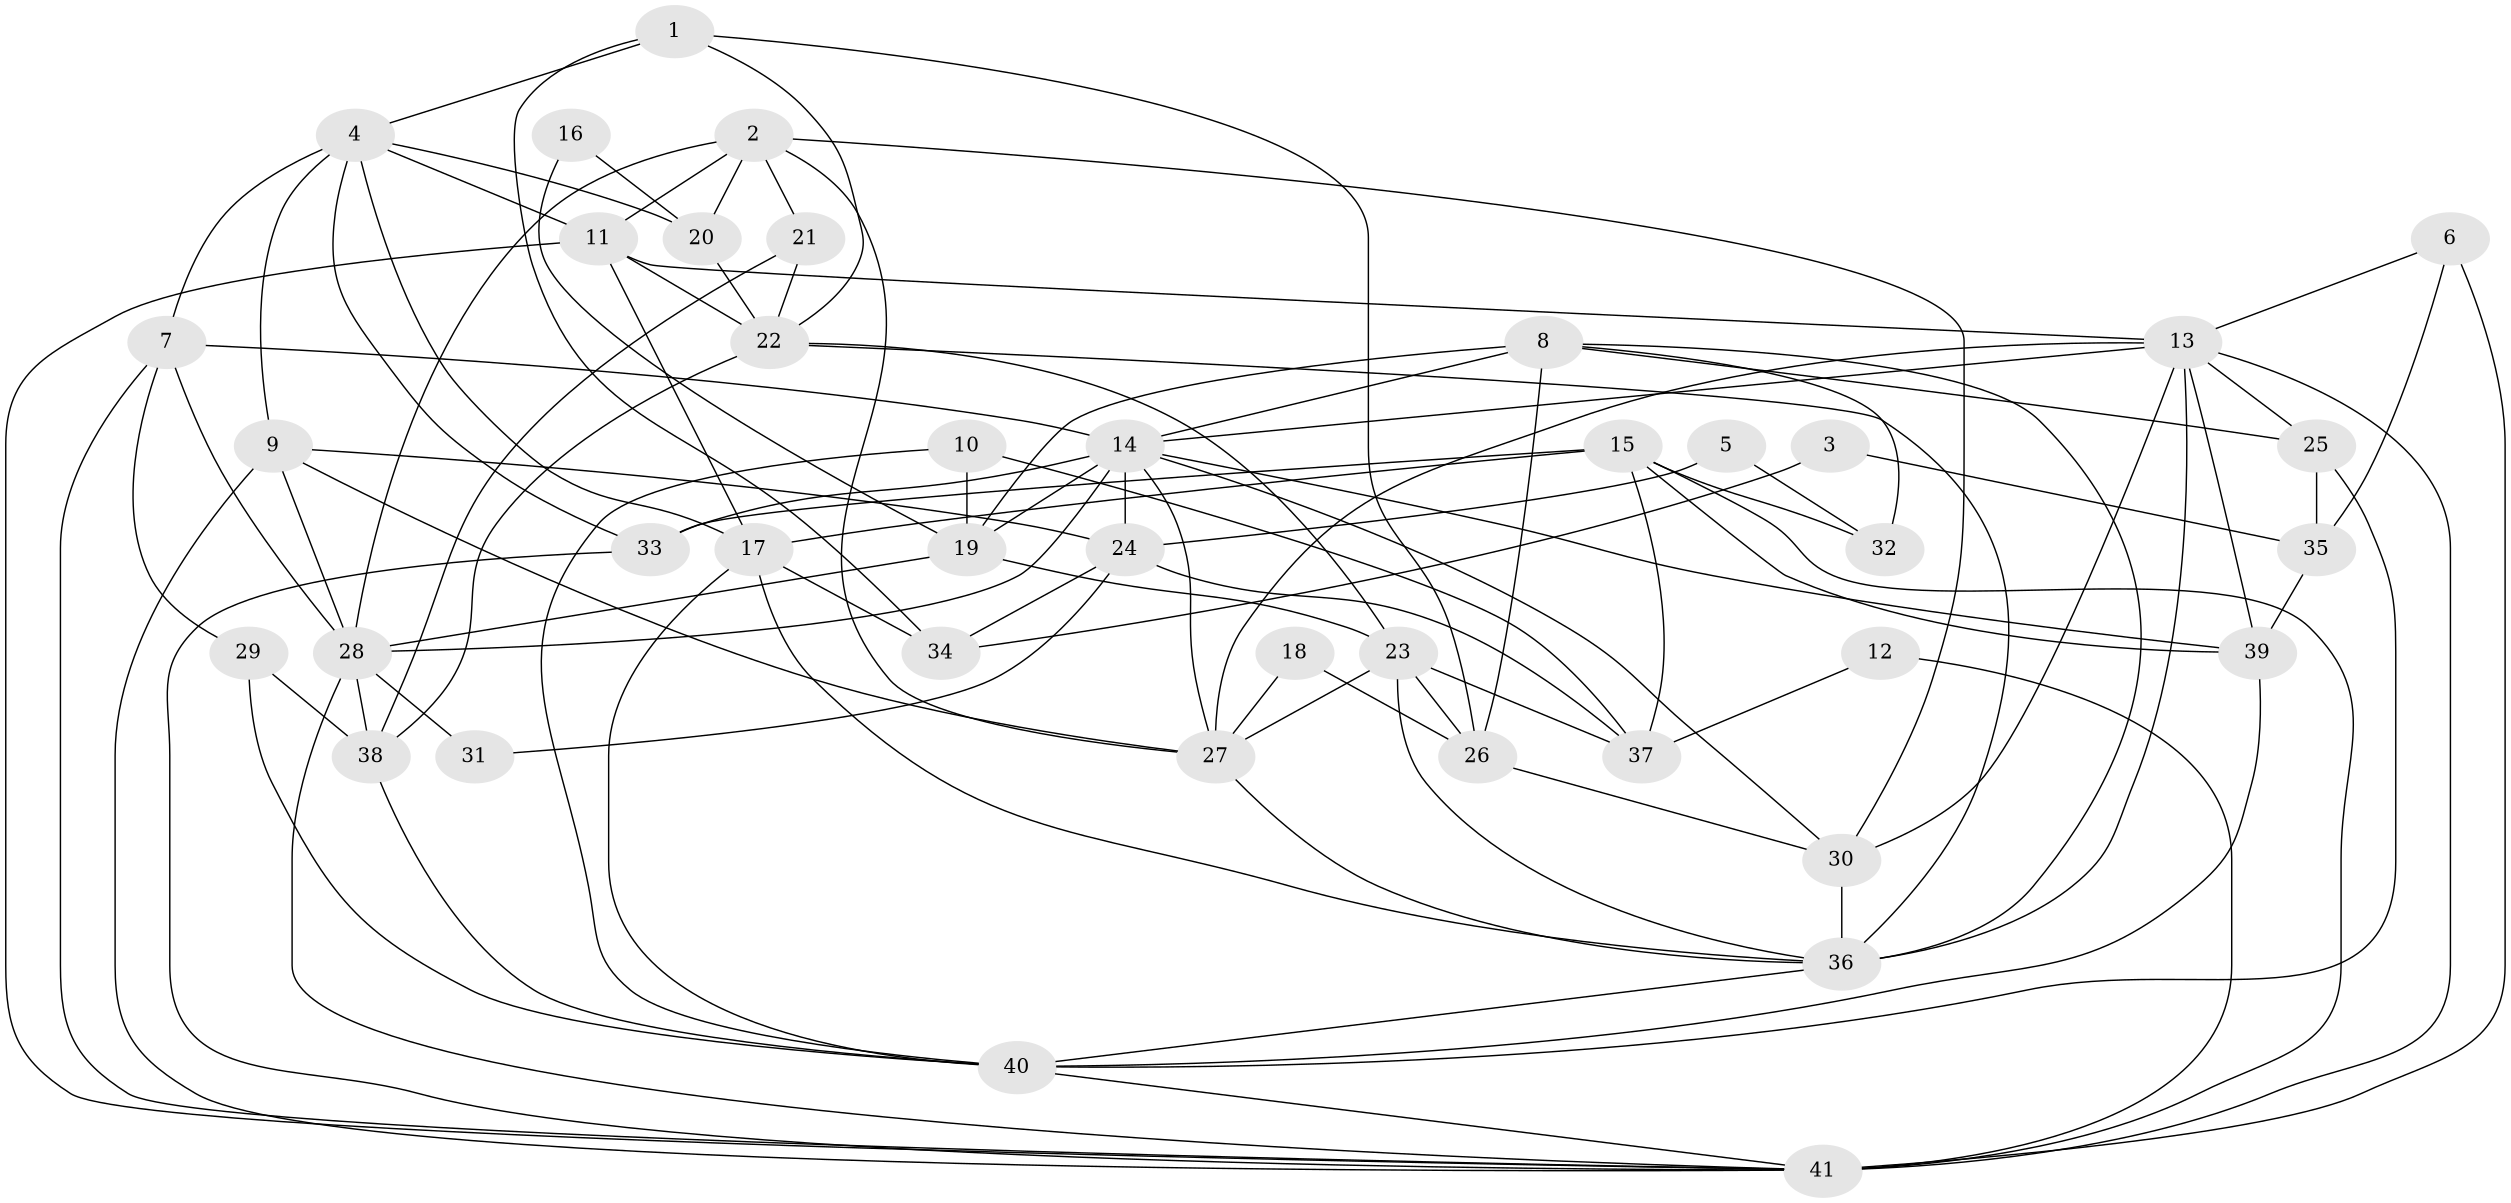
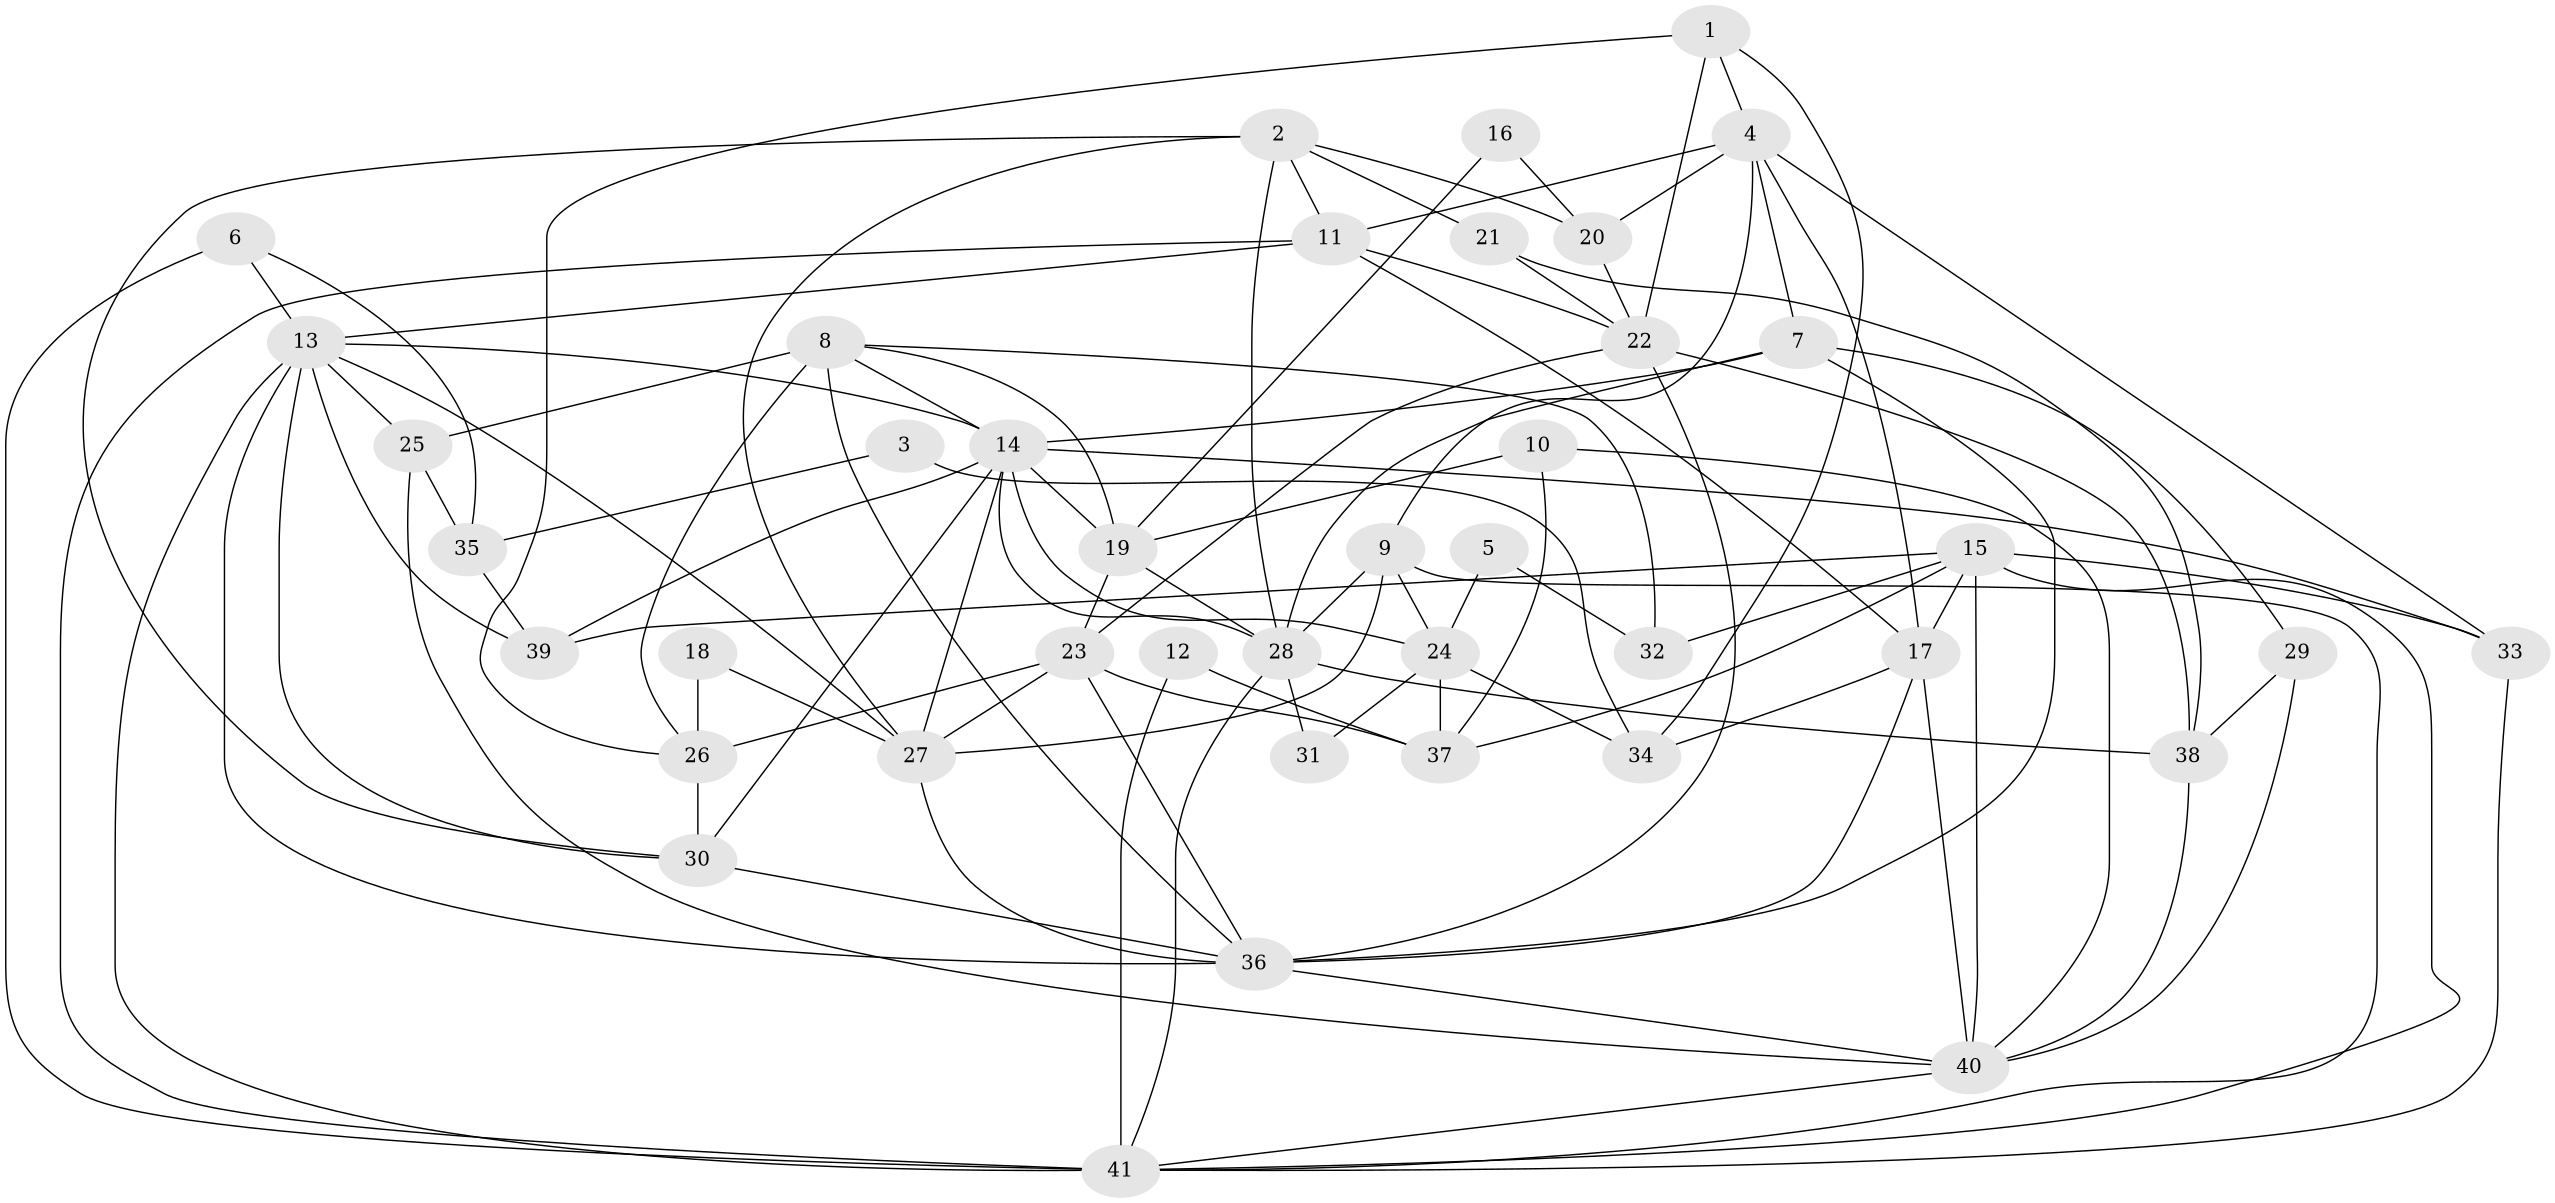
edge "39" -- "40": now "15" -- "40"
edge "7" -- "41": now "7" -- "36"
